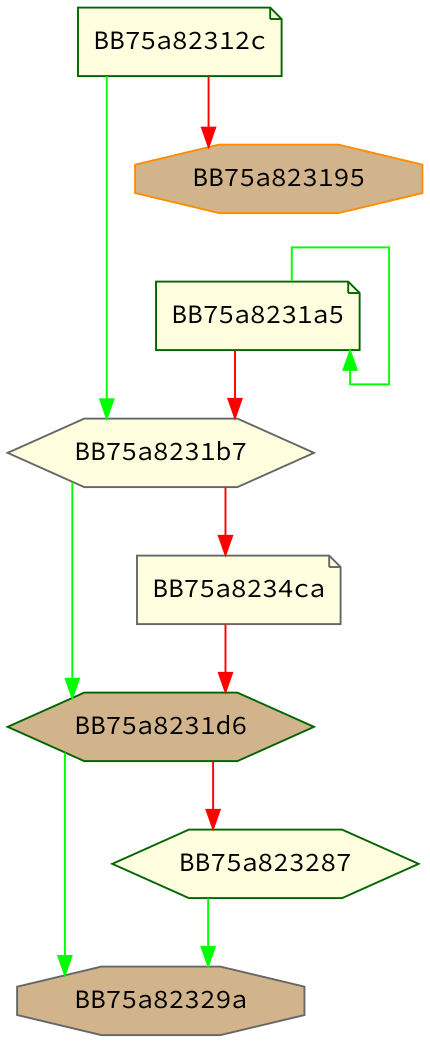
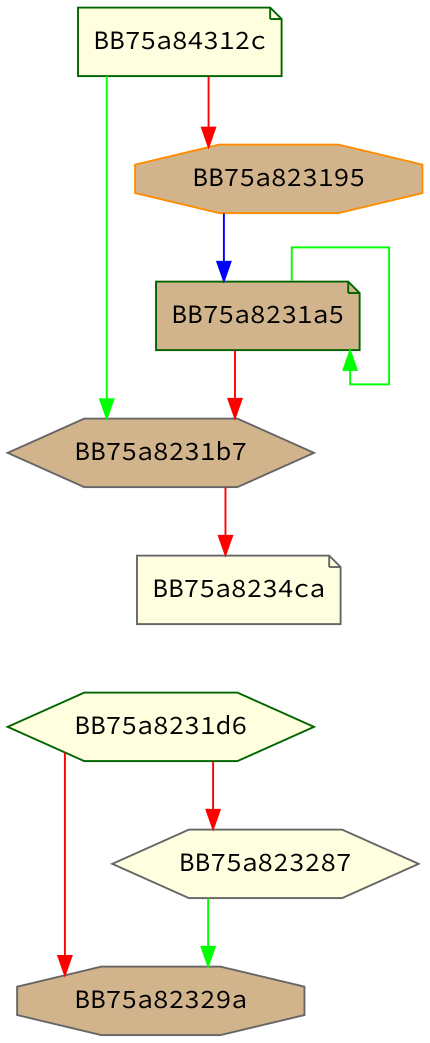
node "BB75a82312c": label "BB75a82312c" -> "BB75a84312c"
edge "BB75a823195" -> "BB75a8231a5": added
node "BB75a8231a5": fillcolor lightyellow -> tan
node "BB75a8231b7": fillcolor lightyellow -> tan
edge "BB75a8231b7" -> "BB75a8231d6": removed
edge "BB75a8234ca" -> "BB75a8231d6": removed
node "BB75a8231d6": fillcolor tan -> lightyellow
edge "BB75a8231d6" -> "BB75a82329a": color green -> red
node "BB75a823287": color darkgreen -> gray40
